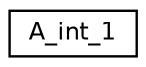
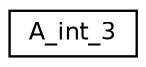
node "A_int_1": label "A_int_1" -> "A_int_3"
